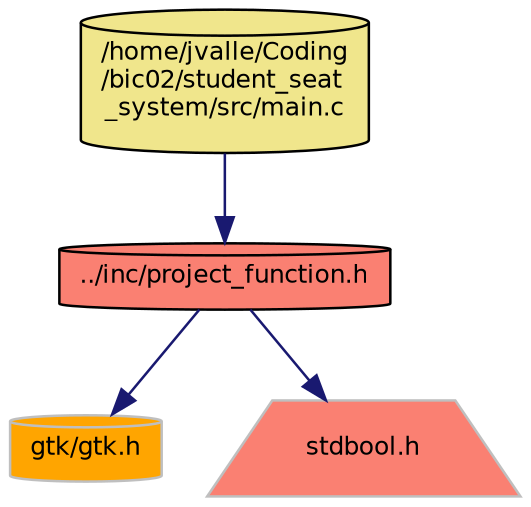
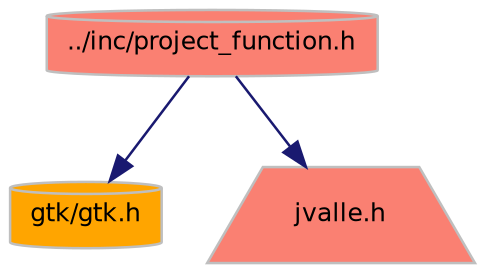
node "/home/jvalle/Coding /bic02/student_seat _system/src/main.c": removed
node "../inc/project_function.h": color black -> grey75
node "stdbool.h": label "stdbool.h" -> "jvalle.h"
